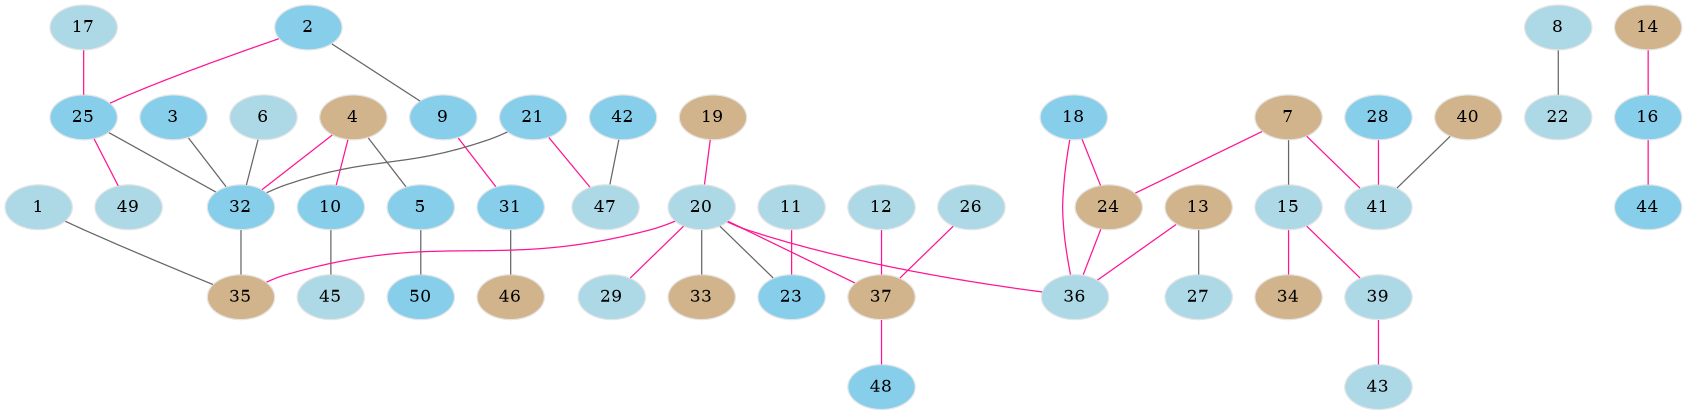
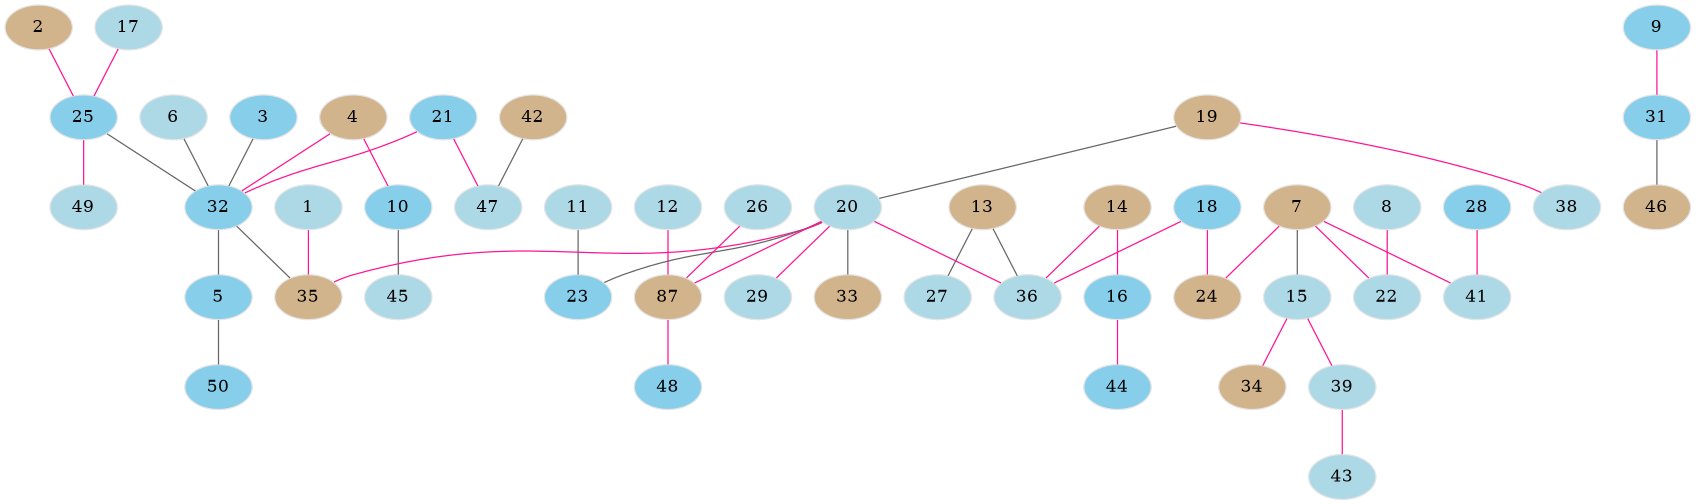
node "2": fillcolor skyblue -> tan
edge "2" -- "9": removed
edge "8" -- "22": color gray40 -> deeppink
node "42": fillcolor skyblue -> tan
node "40": removed
edge "4" -- "5": now "32" -- "5"
edge "21" -- "32": color gray40 -> deeppink
edge "19" -- "20": color deeppink -> gray40
node "38": added
edge "24" -- "36": now "14" -- "36"
edge "13" -- "36": color deeppink -> gray40
edge "7" -- "22": added
edge "1" -- "35": color gray40 -> deeppink
edge "11" -- "23": color deeppink -> gray40
node "37": label "37" -> "87"
